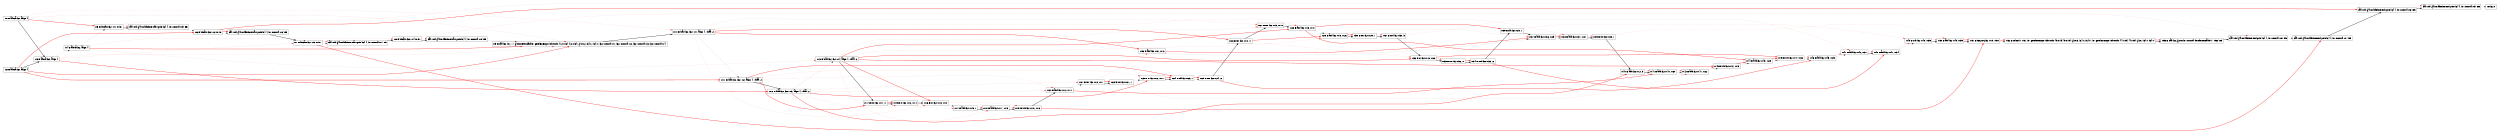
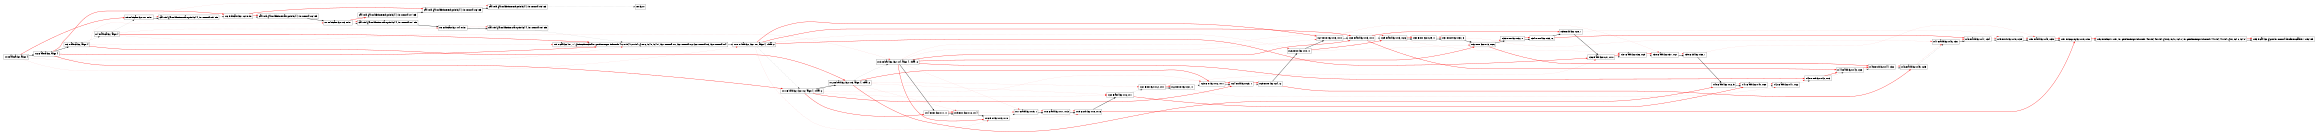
edge "%10 = load i32, i32* %1, align 4, !tbaa !2" -> "%27 = xor i32 %13, %10": style dotted -> bold
edge "%10 = load i32, i32* %1, align 4, !tbaa !2" -> "%28 = and i32 %13, %10": style dotted -> bold
edge "%10 = load i32, i32* %1, align 4, !tbaa !2" -> "%26 = xor i32 %10, -1": style bold -> dotted
edge "%35 = shl i32 %28, 1" -> "%37 = add i32 %36, %29": now "%35 = shl i32 %28, 1" -> "%36 = add i32 %21, %10"
edge "%1 = alloca i32, align 4" -> "%3 = alloca i32, align 4": now "%1 = alloca i32, align 4" -> "%2 = alloca i32, align 4"
node "call void @llvm.lifetime.end.p0i8(i64 4, i8* nonnull %8) #5": removed
edge "%13 = load i32, i32* %4, align 4, !tbaa !2" -> "%18 = add i32 %17, %13": now "%13 = load i32, i32* %4, align 4, !tbaa !2" -> "%17 = add i32 %15, 1"
